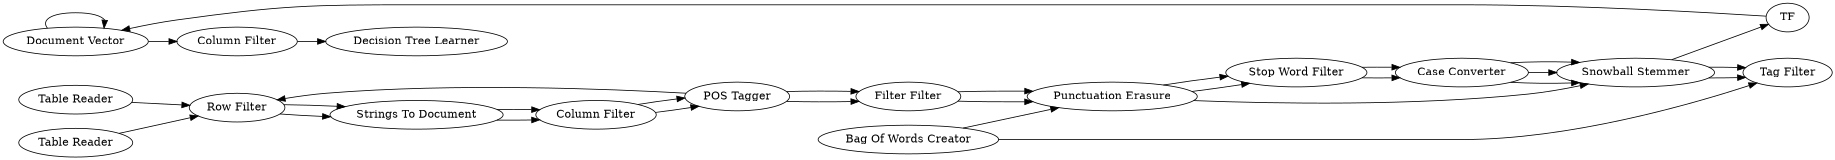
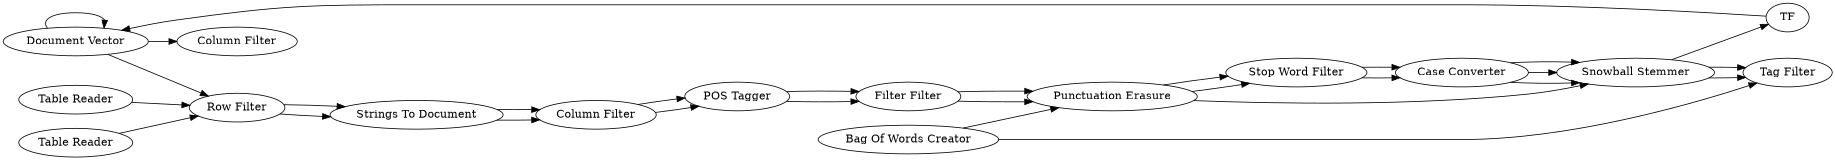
node "Decision Tree Learner": removed
edge "POS Tagger" -> "Row Filter": now "Document Vector" -> "Row Filter"
